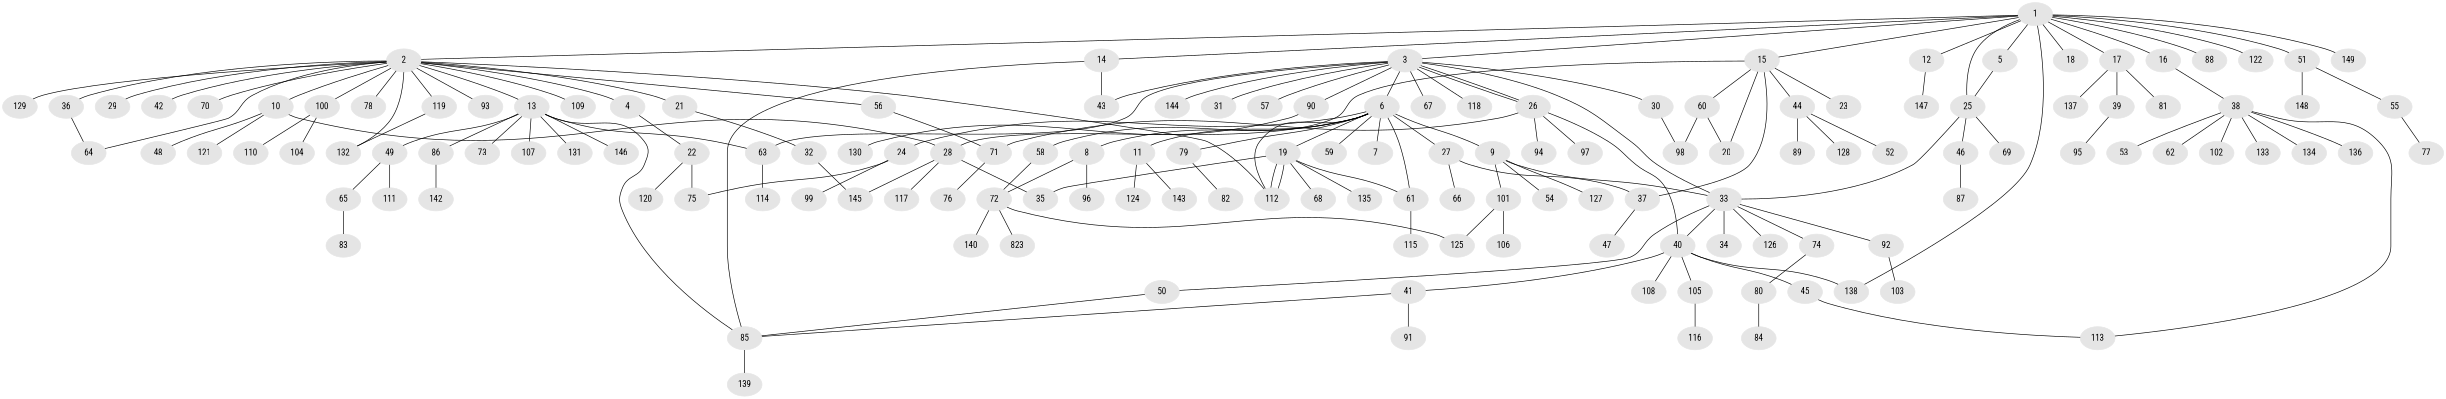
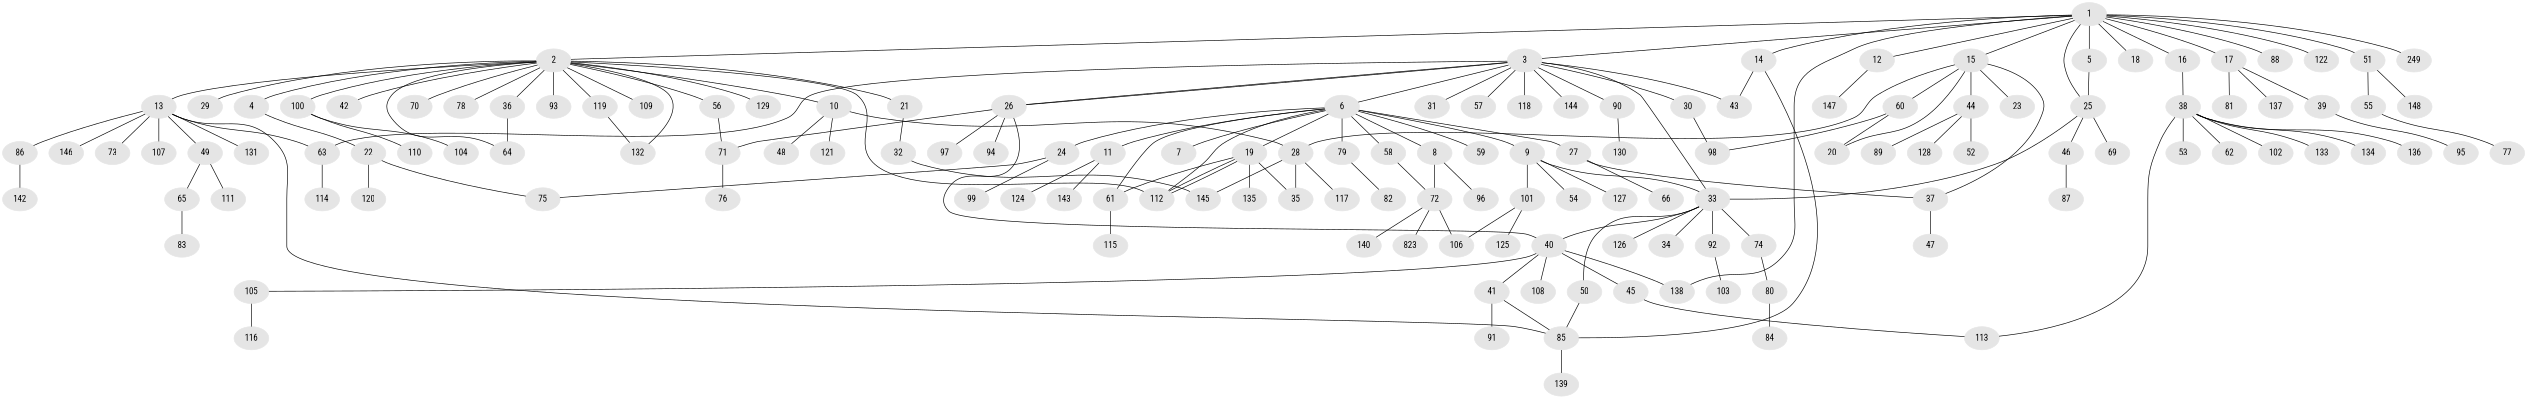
node "149": label "149" -> "249"
node "67": removed
node "68": removed
edge "72" -- "125": now "72" -- "106"
